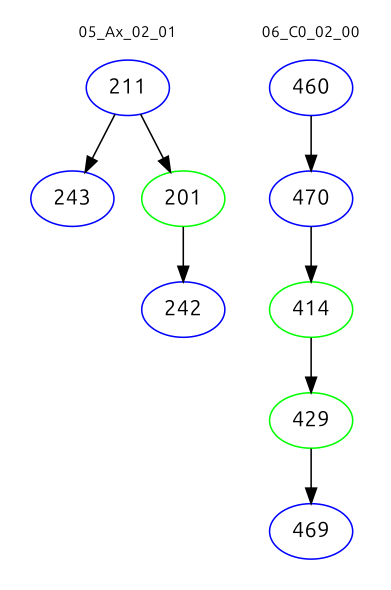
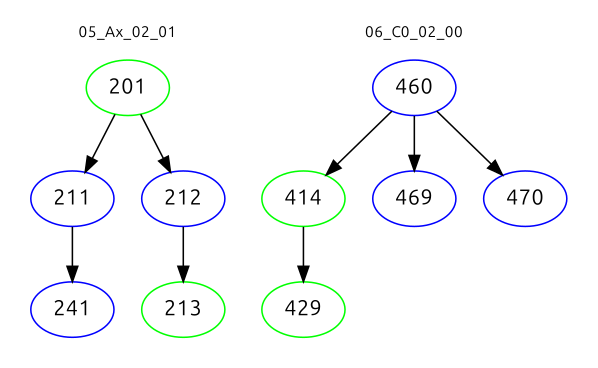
edge "211" -> "201": reversed
node "243": label "243" -> "241"
edge "470" -> "414": now "460" -> "414"
node "242": label "242" -> "212"
node "213": added
edge "429" -> "469": now "460" -> "469"
